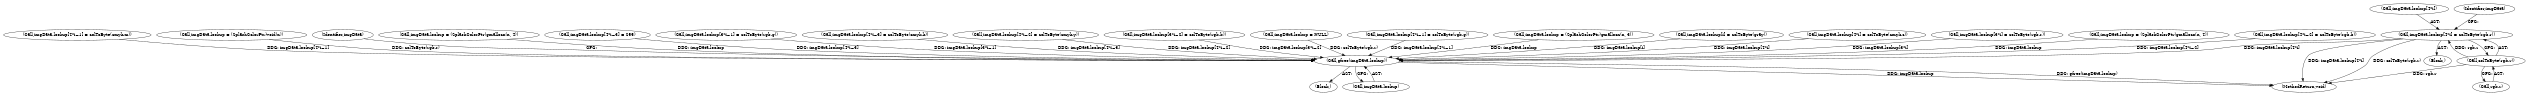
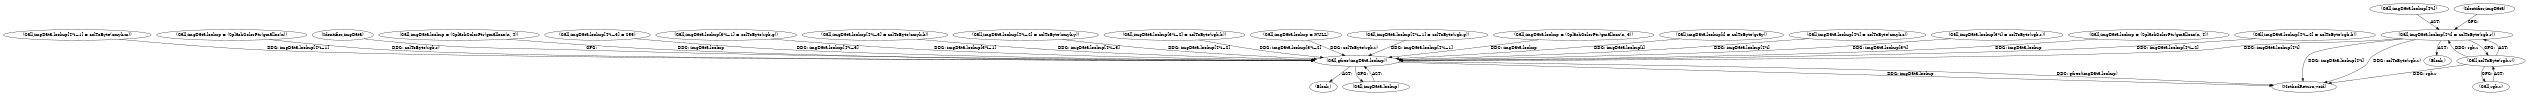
node "(Call,imgData.lookup = (SplashColorPtr)void(n))": label "(Call,imgData.lookup = (SplashColorPtr)void(n))" -> "(Call,imgData.lookup = (SplashColorPtr)gmalloc(n))"
